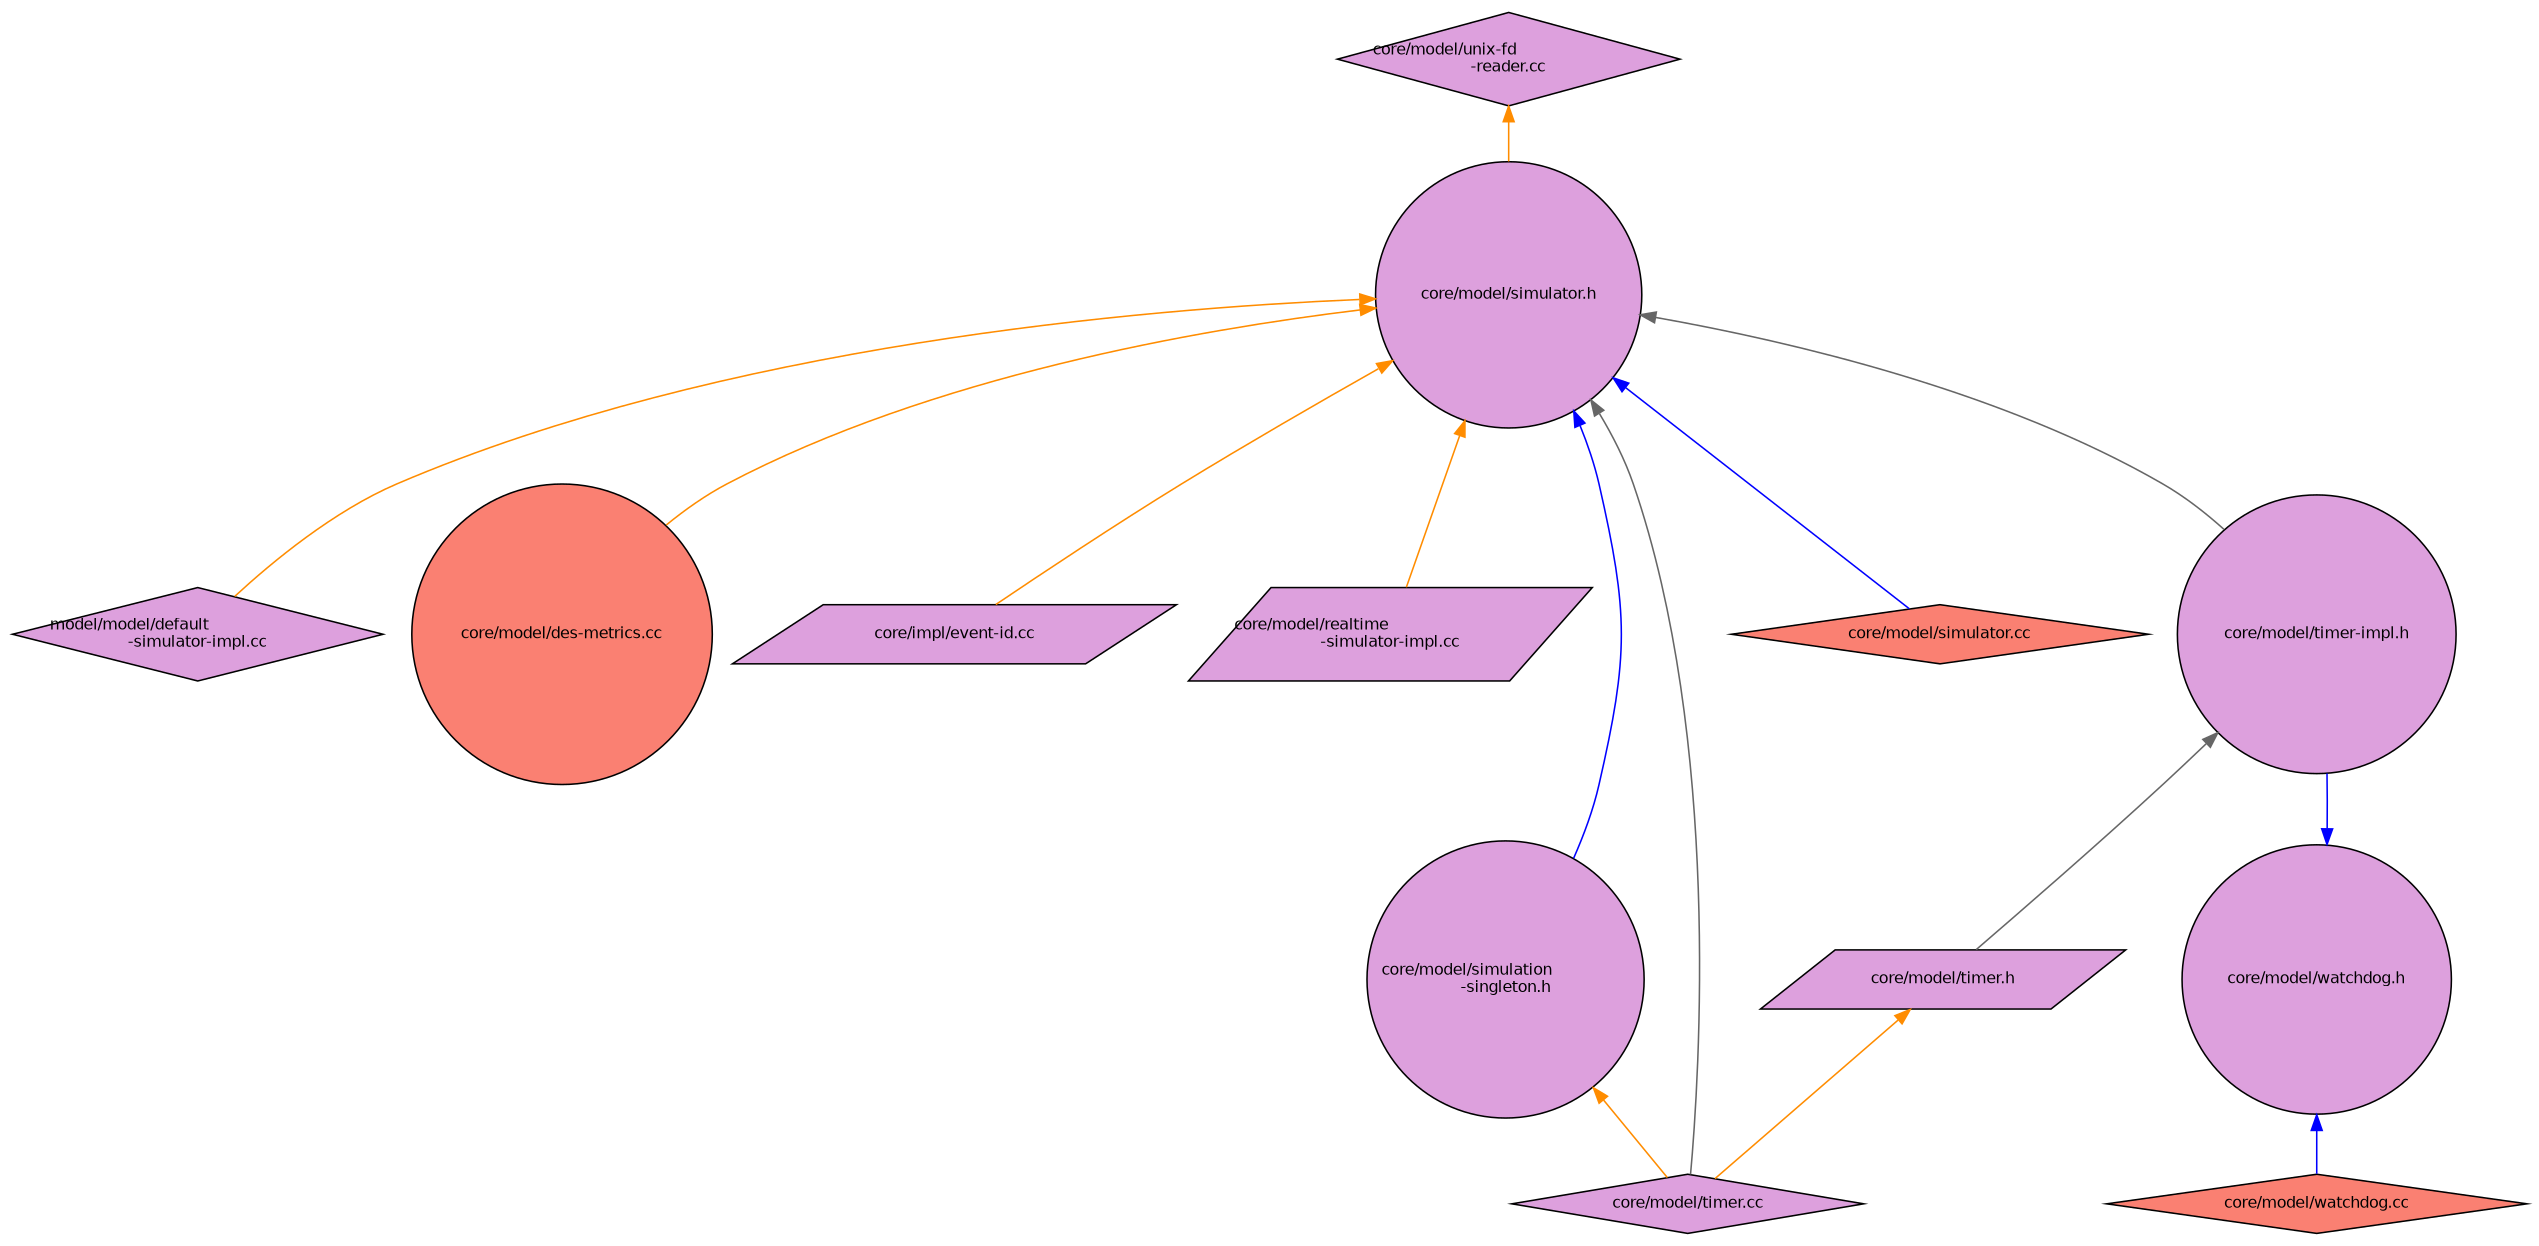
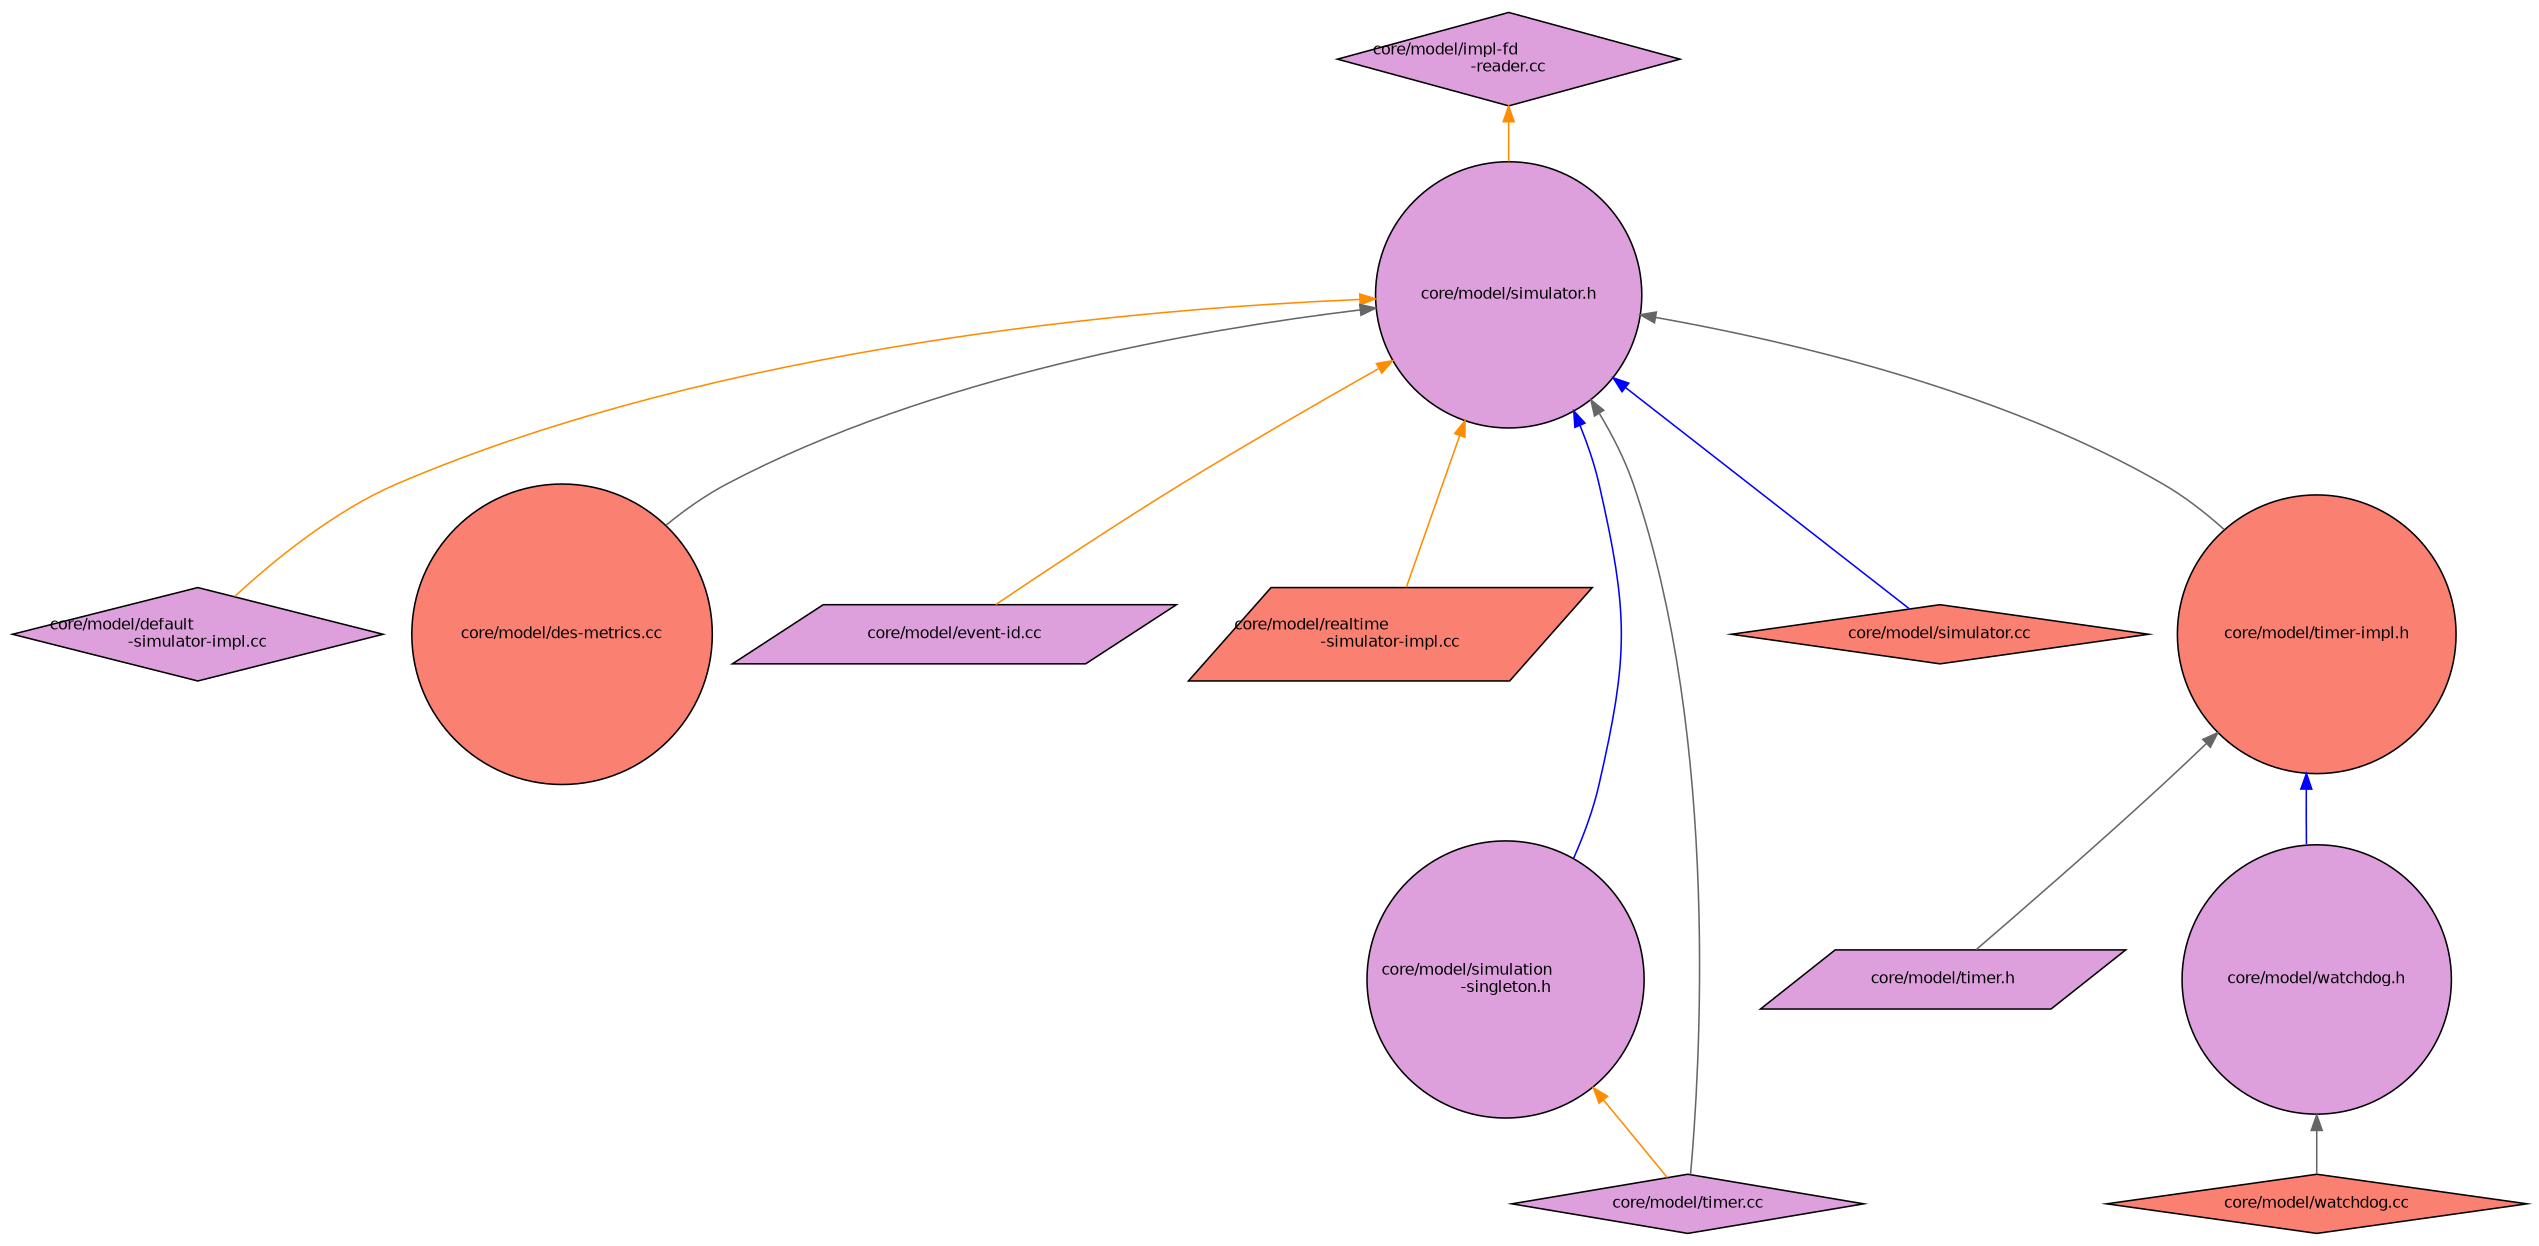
node "core/model/unix-fd -reader.cc": label "core/model/unix-fd -reader.cc" -> "core/model/impl-fd -reader.cc"
edge "core/model/des-metrics.cc" -> "core/model/simulator.h": color darkorange -> gray40
node "model/model/default -simulator-impl.cc": label "model/model/default -simulator-impl.cc" -> "core/model/default -simulator-impl.cc"
node "core/impl/event-id.cc": label "core/impl/event-id.cc" -> "core/model/event-id.cc"
node "core/model/realtime -simulator-impl.cc": fillcolor plum -> salmon
node "core/model/timer-impl.h": fillcolor plum -> salmon
edge "core/model/timer-impl.h" -> "core/model/watchdog.h": reversed
edge "core/model/timer.cc" -> "core/model/timer.h": removed
edge "core/model/watchdog.cc" -> "core/model/watchdog.h": color blue -> gray40
